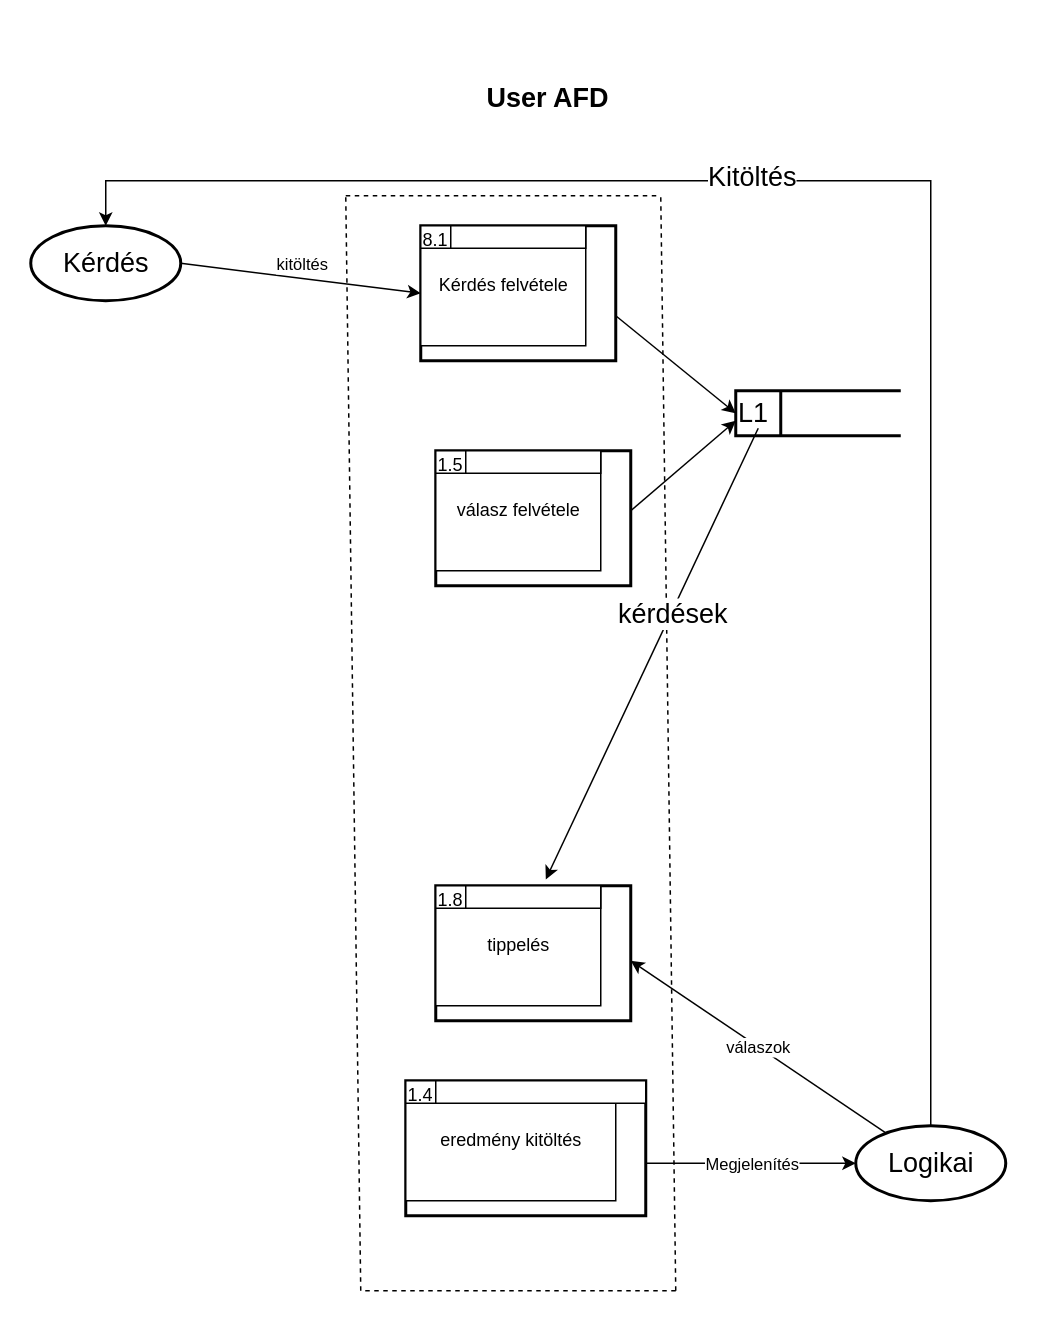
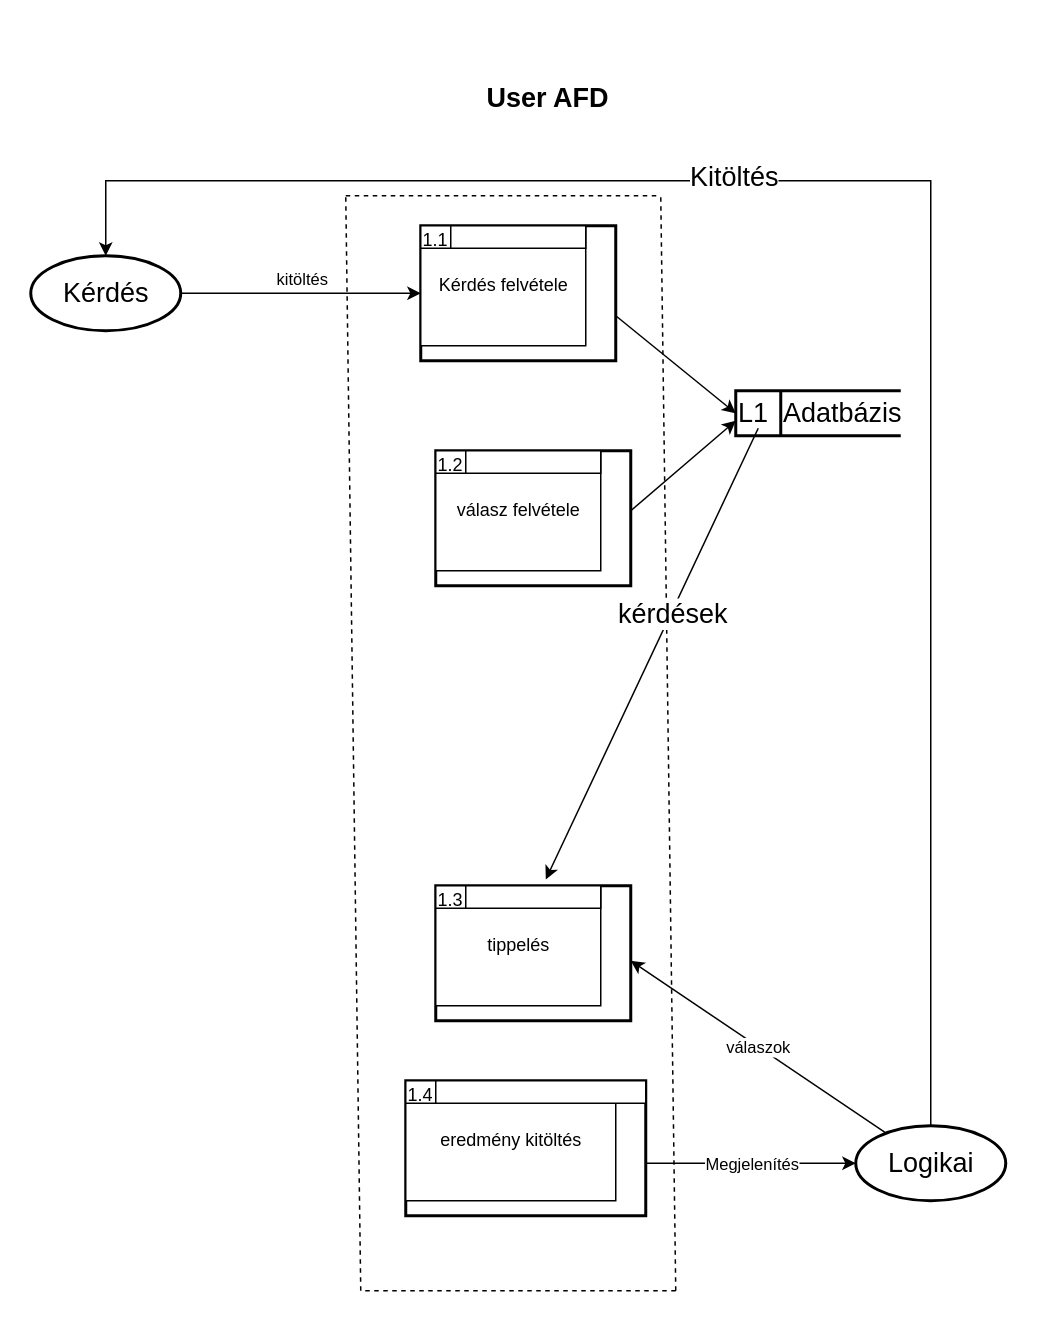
node "8.1": label "8.1" -> "1.1"
node "Kérdés": moved (106, 263) -> (106, 293)
node "Adatbázis": added
node "1.5": label "1.5" -> "1.2"
node "1.8": label "1.8" -> "1.3"
